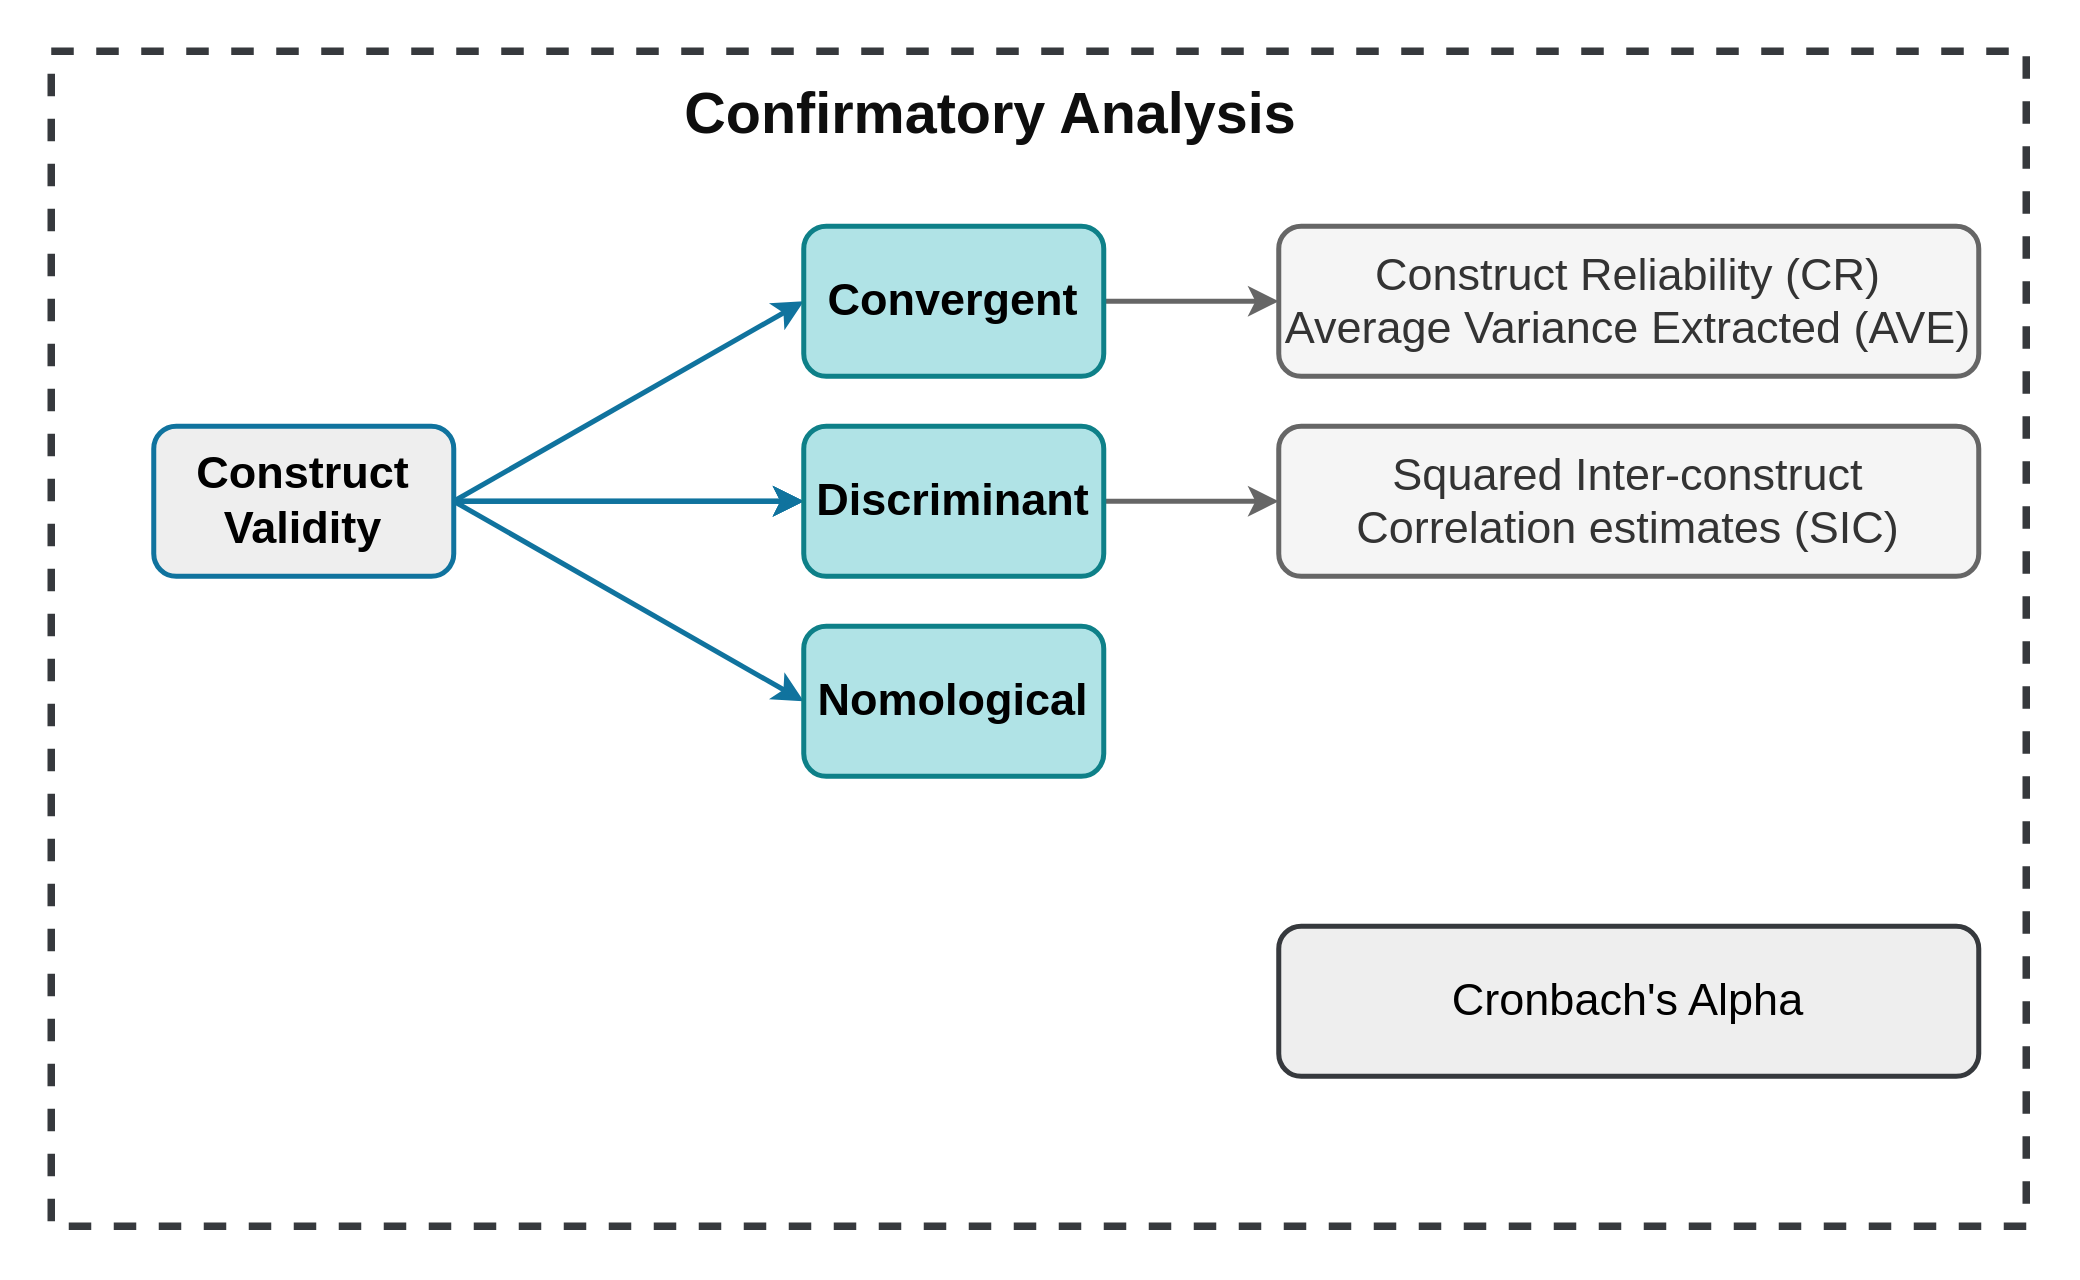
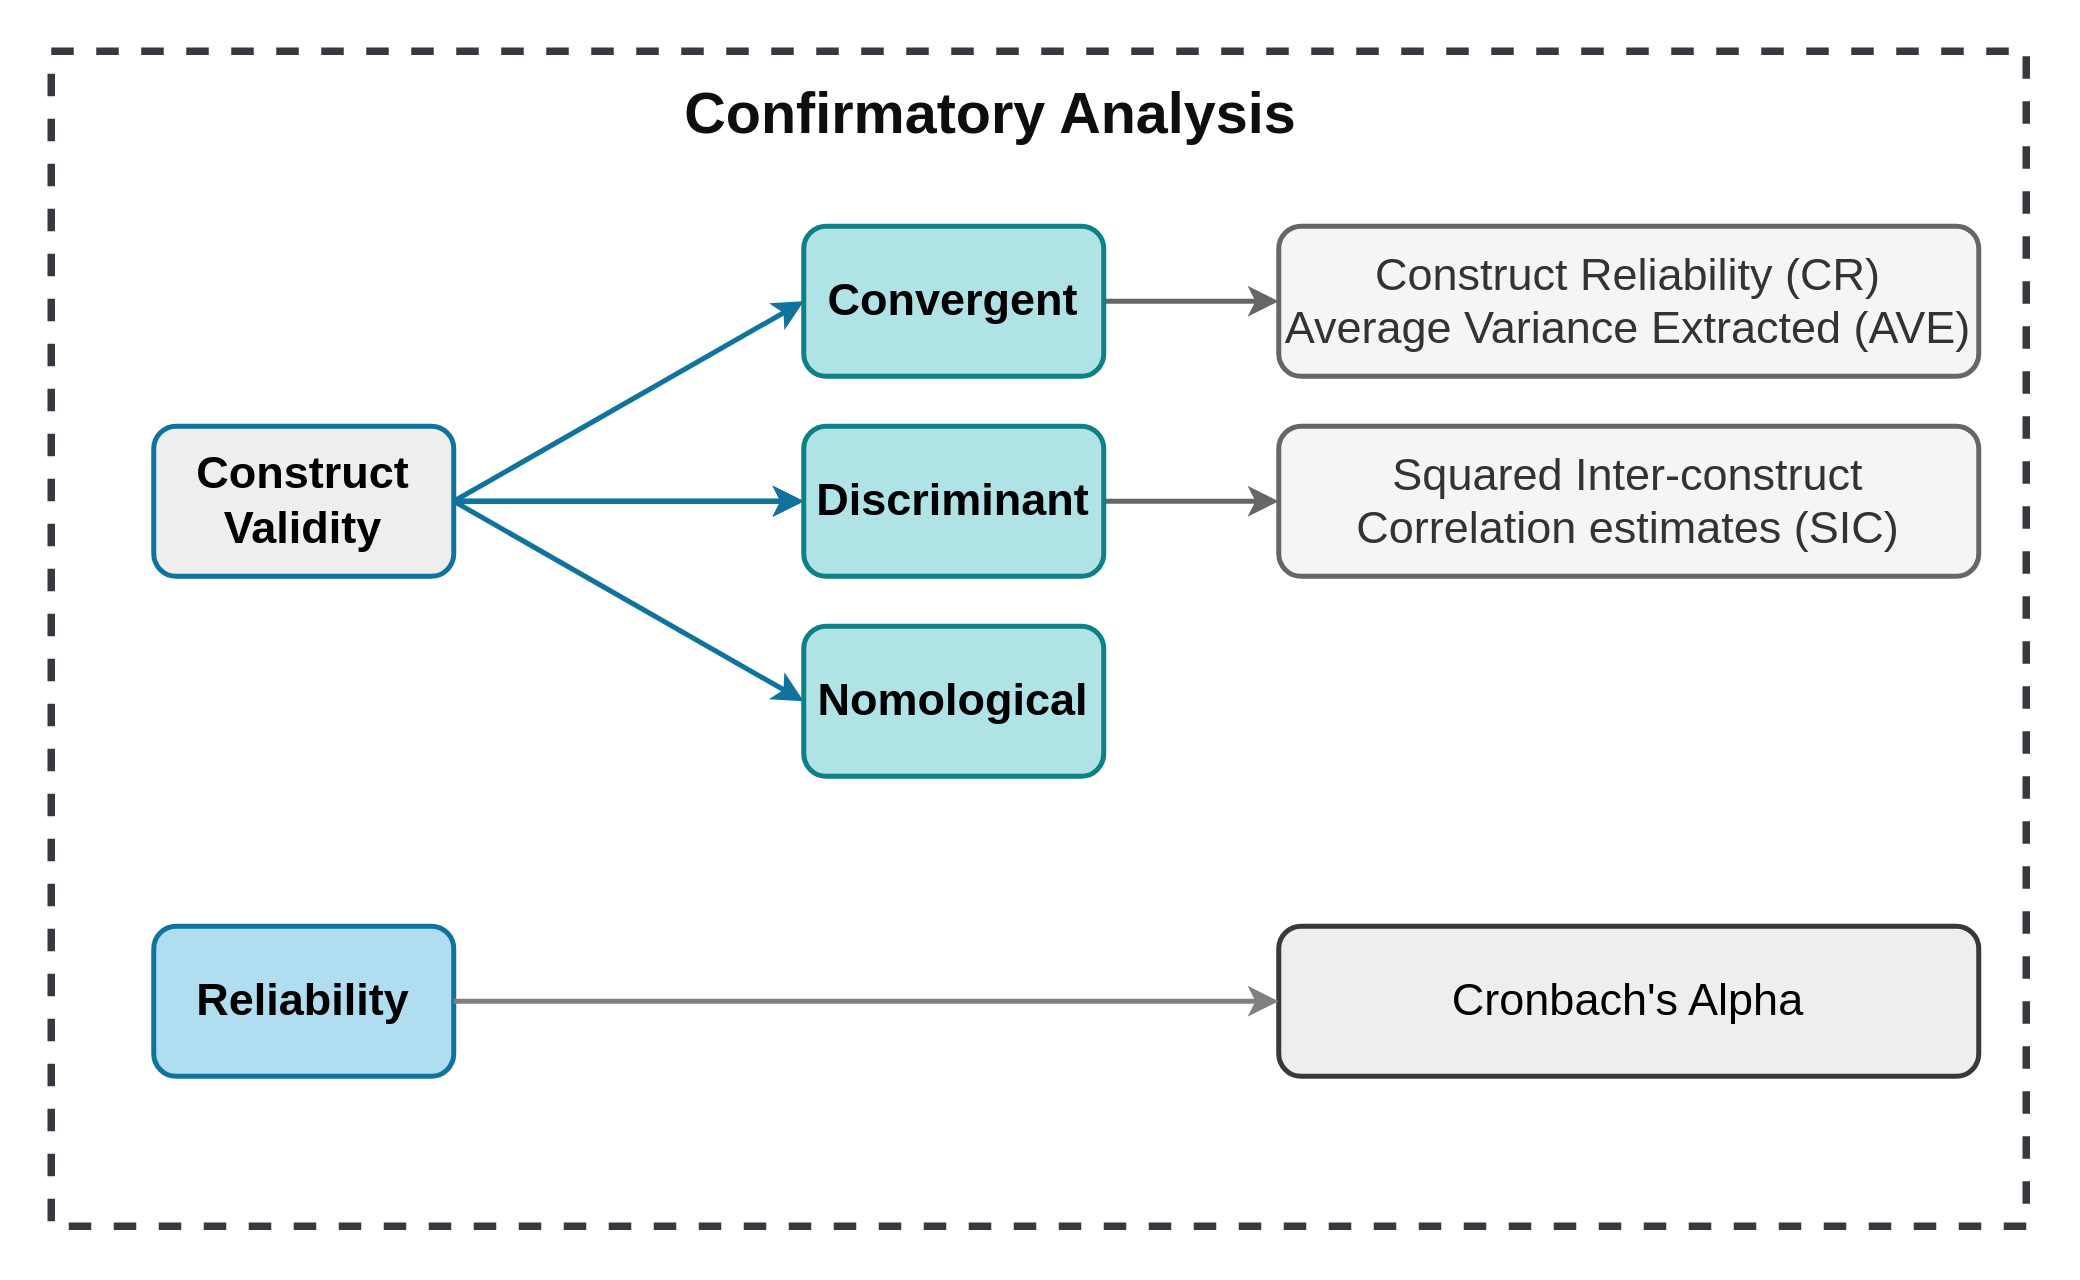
node "Reliability": added
edge "Reliability" -> "Cronbach's Alpha": added
